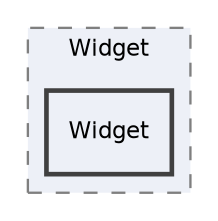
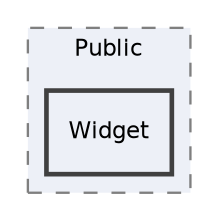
cluster "Widget": label "Widget" -> "Public"
